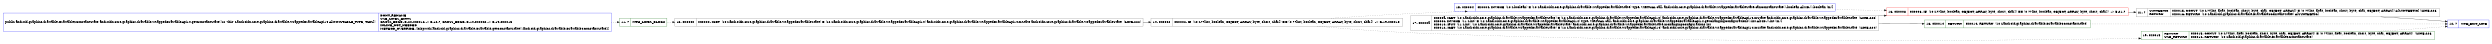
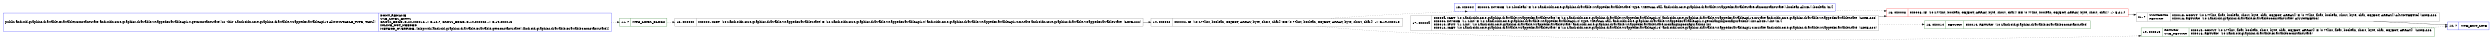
edge "17: 0x000a" -> "18: 0x0014": style solid -> dotted
edge "18: 0x0014" -> "12: ?": removed
